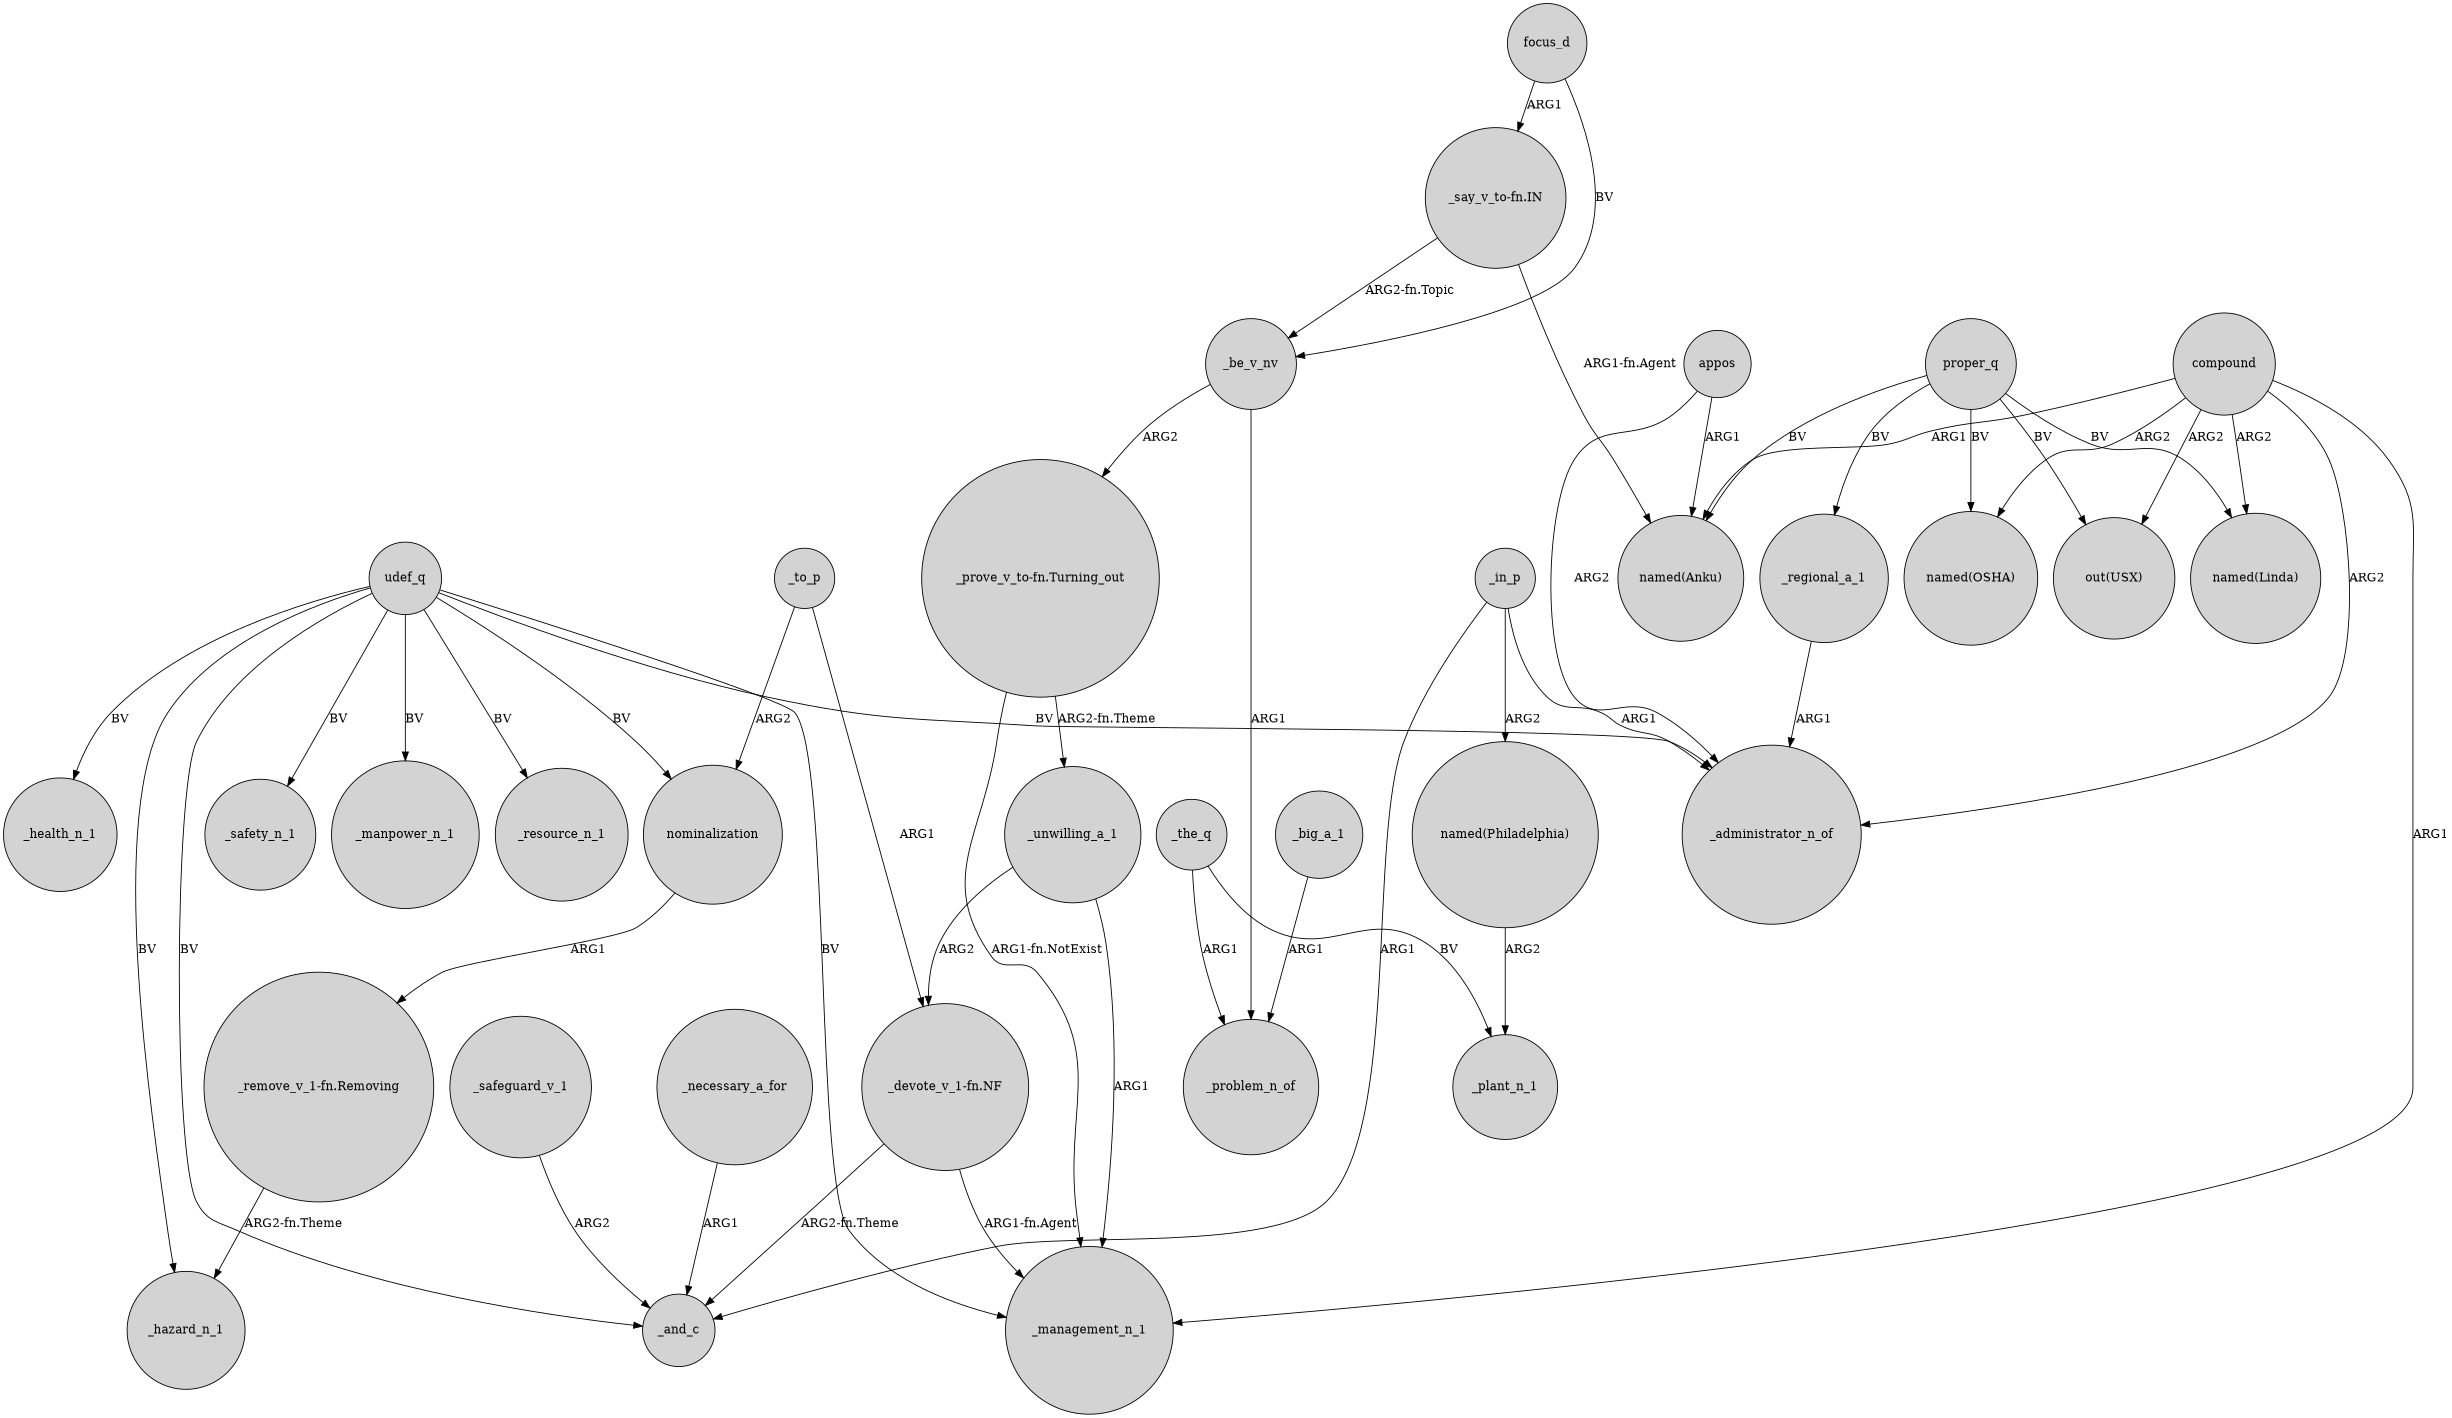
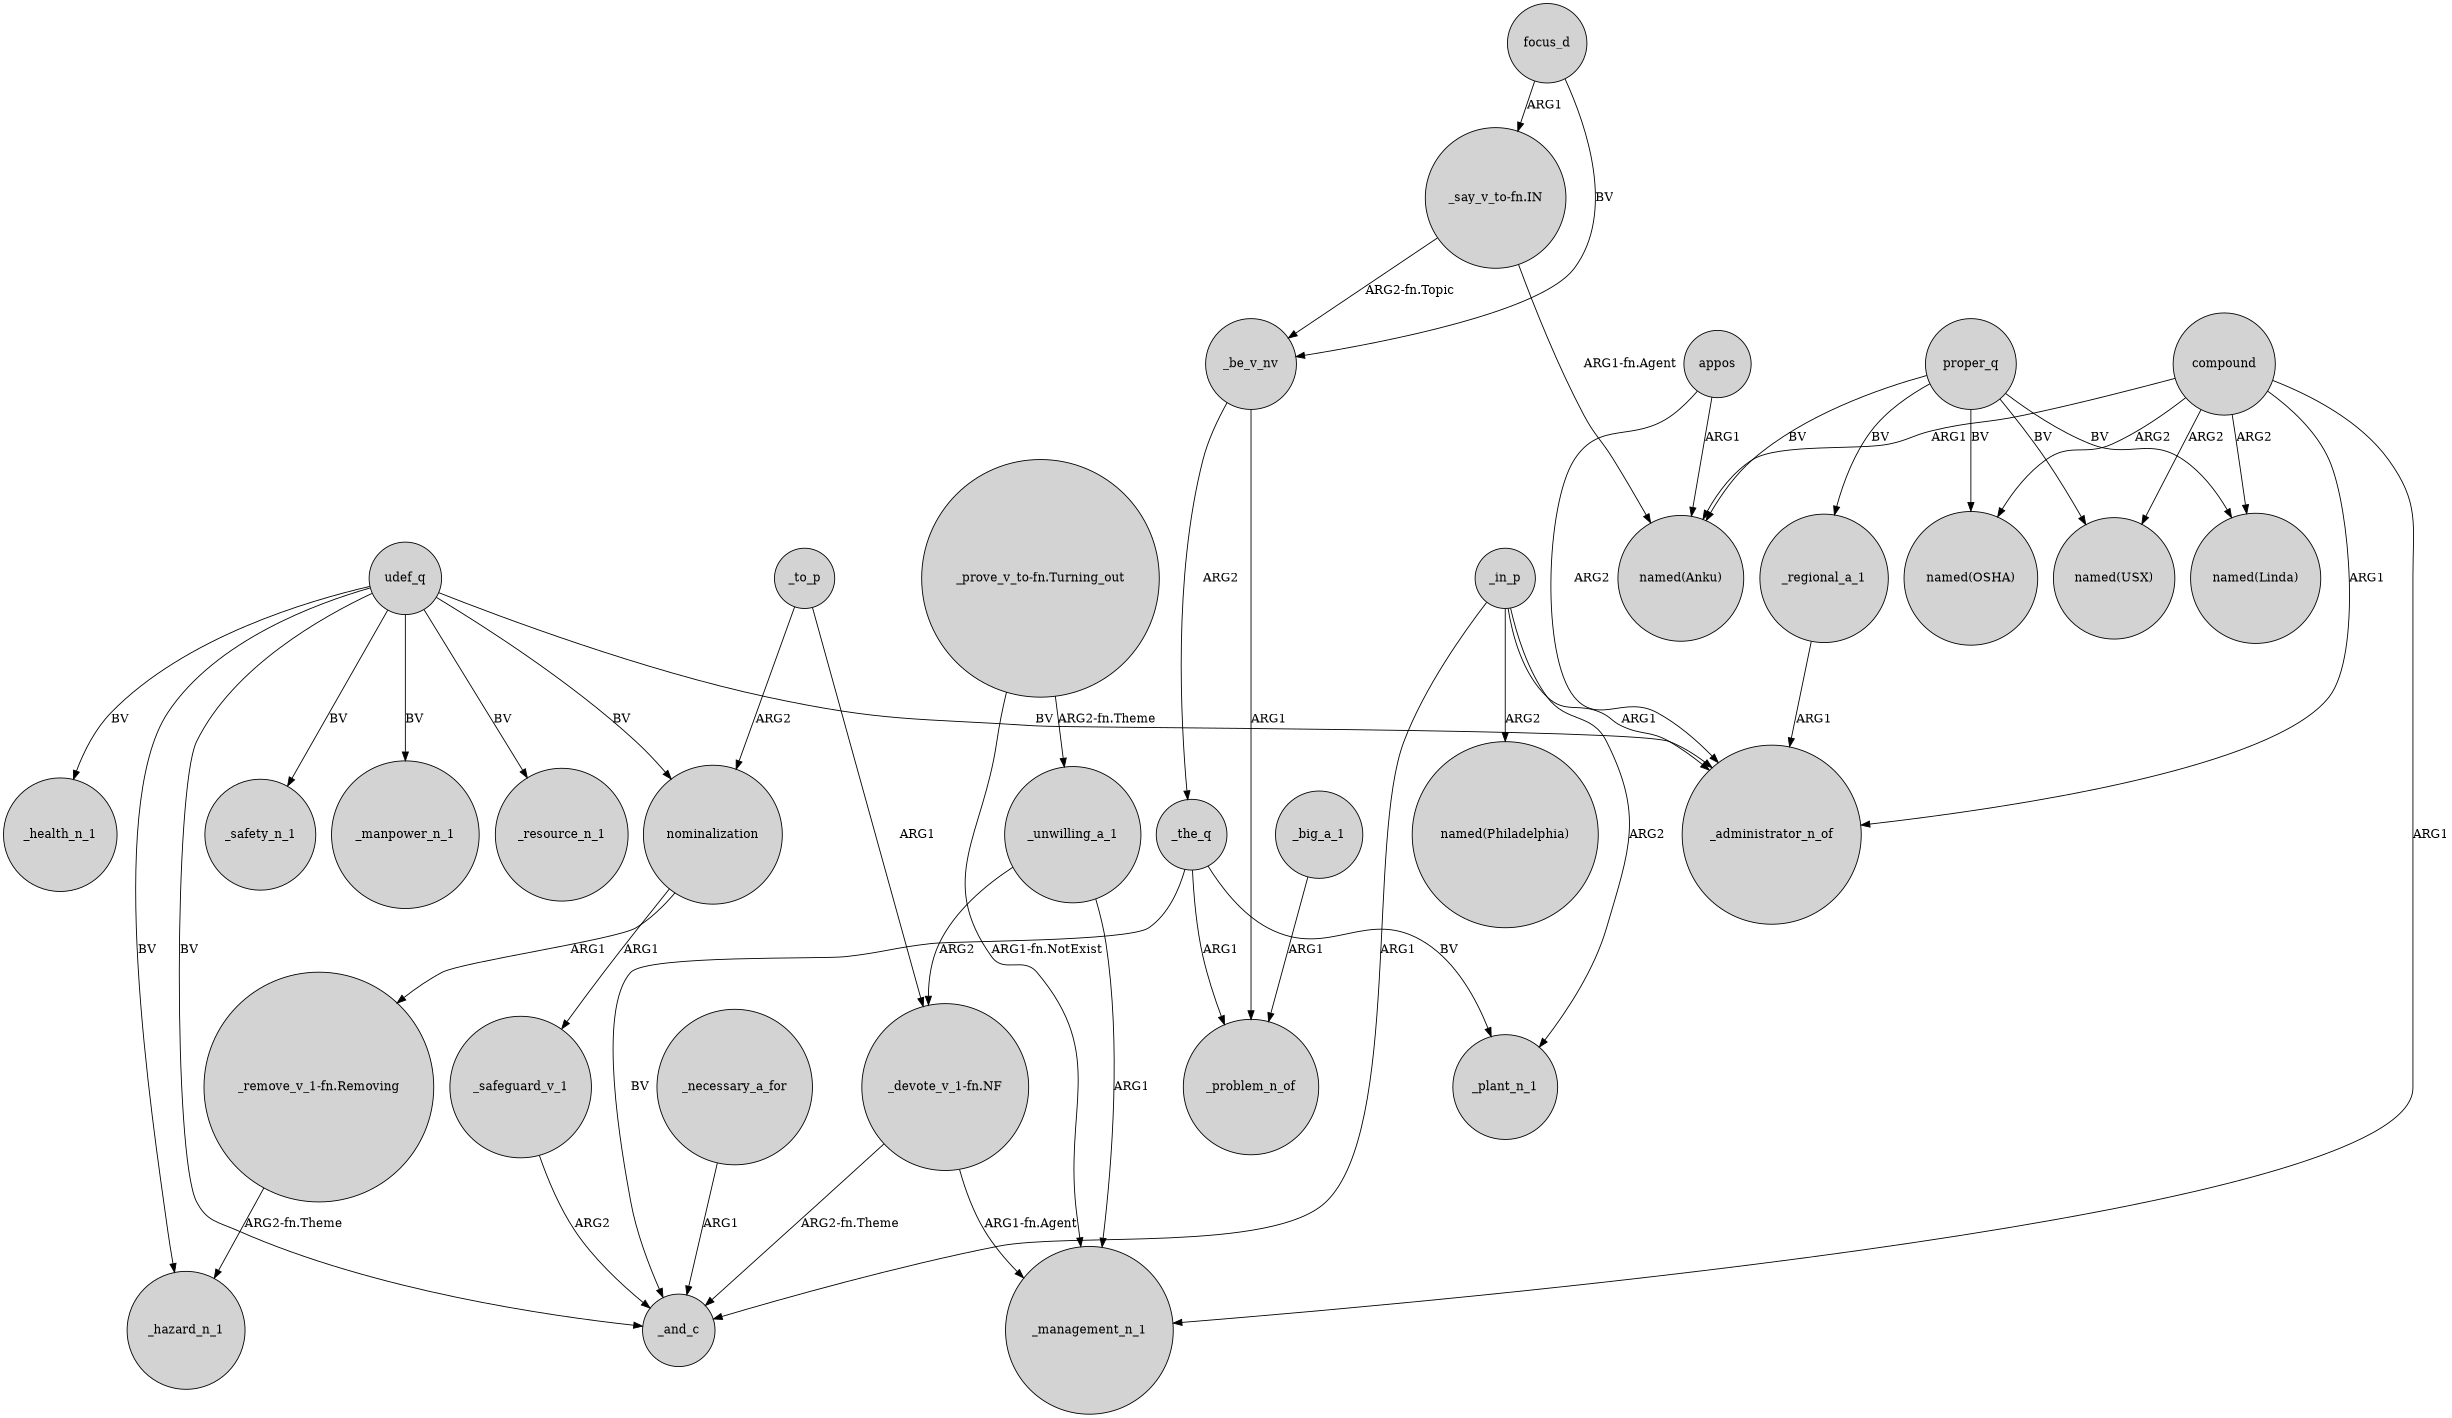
edge "_be_v_nv" -> "_prove_v_to-fn.Turning_out": now "_be_v_nv" -> "_the_q"
node "out(USX)": label "out(USX)" -> "named(USX)"
edge "compound" -> "_administrator_n_of": label "ARG2" -> "ARG1"
edge "udef_q" -> "_management_n_1": removed, label "BV"
edge "nominalization" -> "_safeguard_v_1": added, label "ARG1"
edge "_the_q" -> "_and_c": added, label "BV"
edge "named(Philadelphia)" -> "_plant_n_1": now "_in_p" -> "_plant_n_1"
